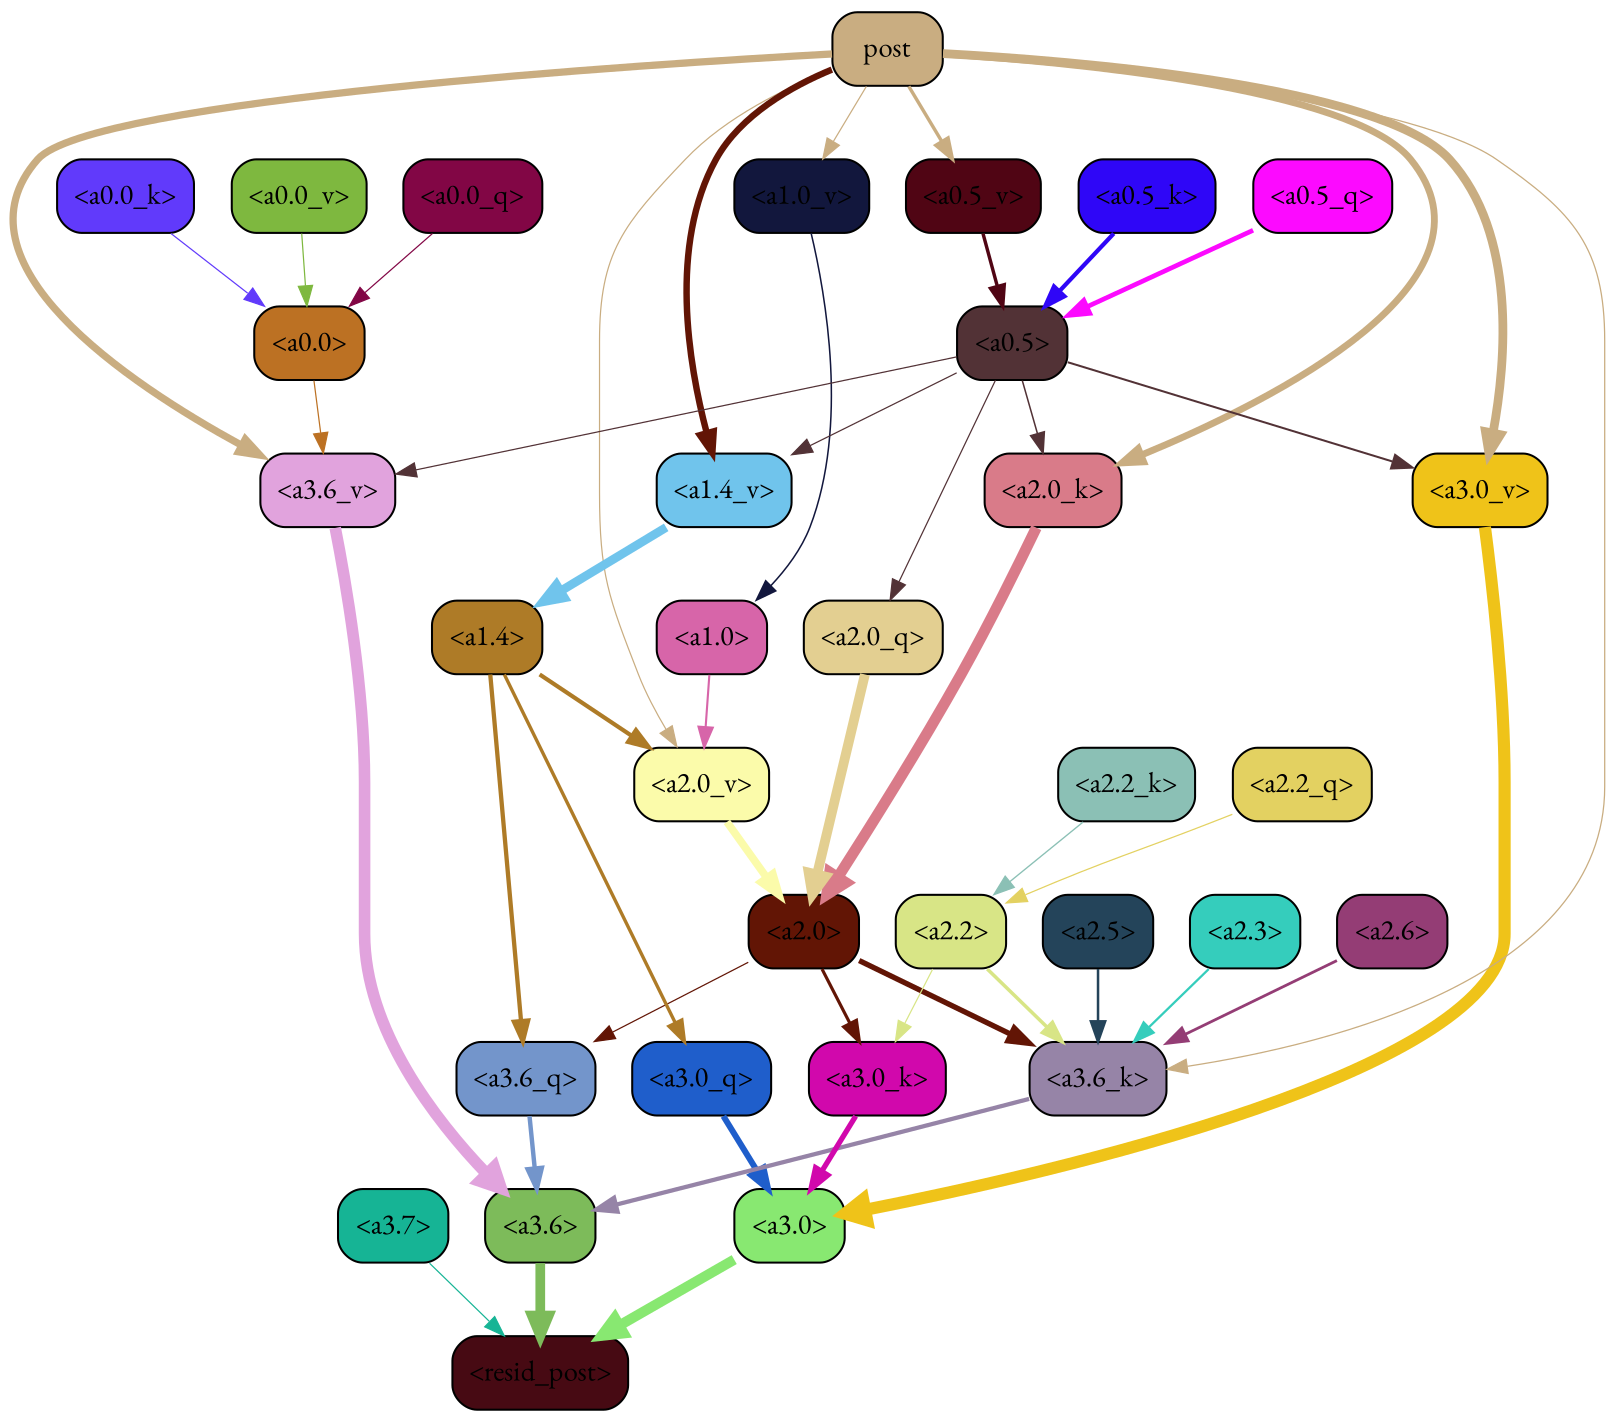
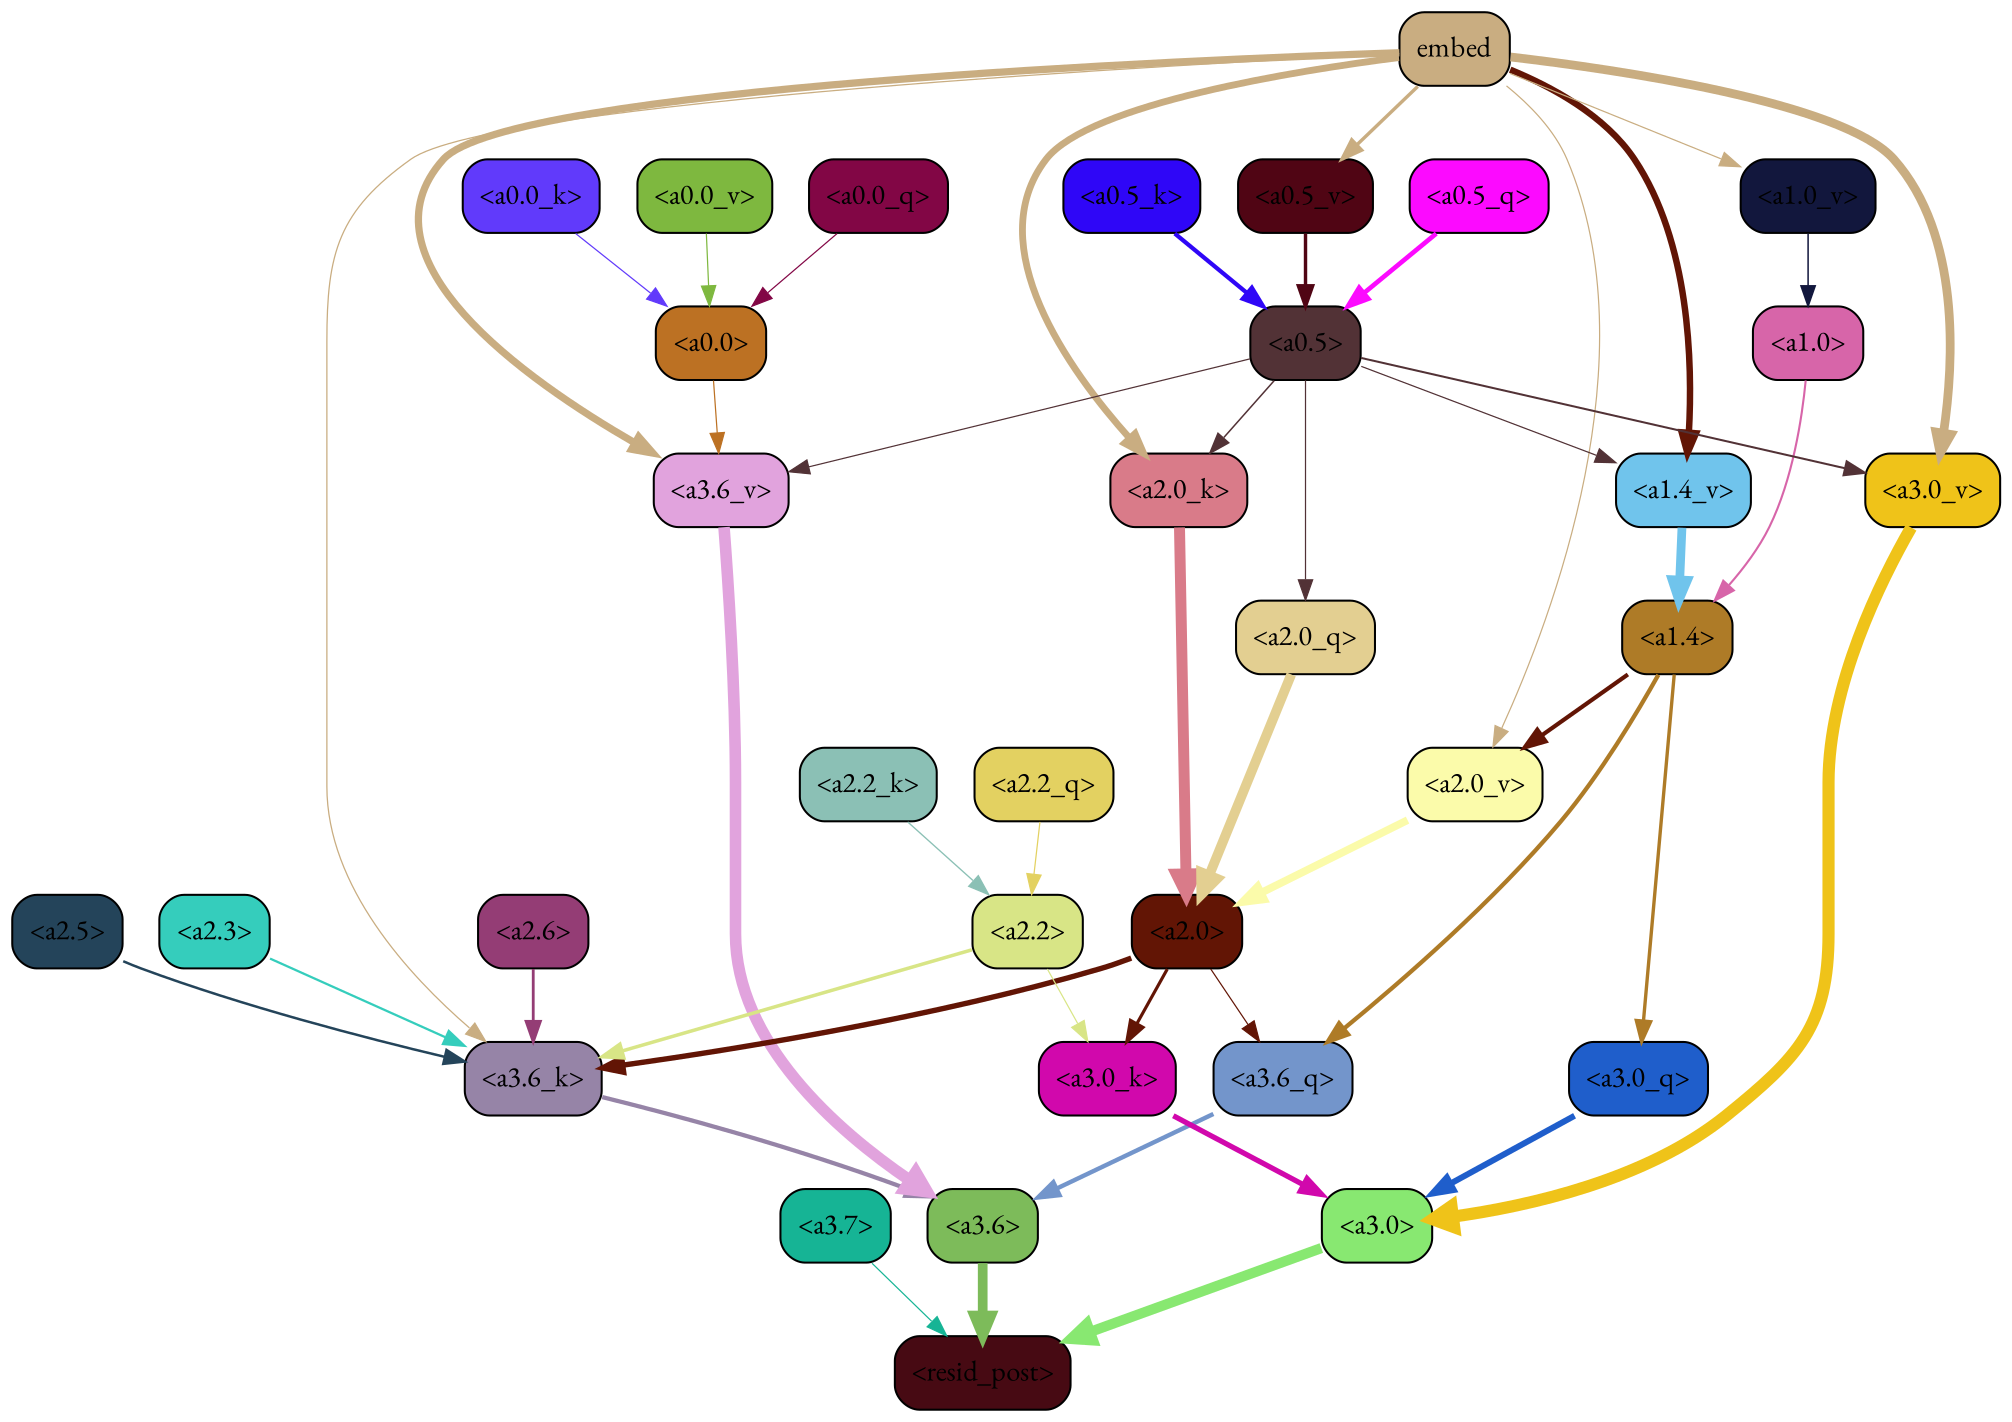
node "post": label "post" -> "embed"
edge "<a1.0>" -> "<a2.0_v>": now "<a1.0>" -> "<a1.4>"
edge "<a1.4>" -> "<a2.0_v>": color #ae7b27 -> #621505
